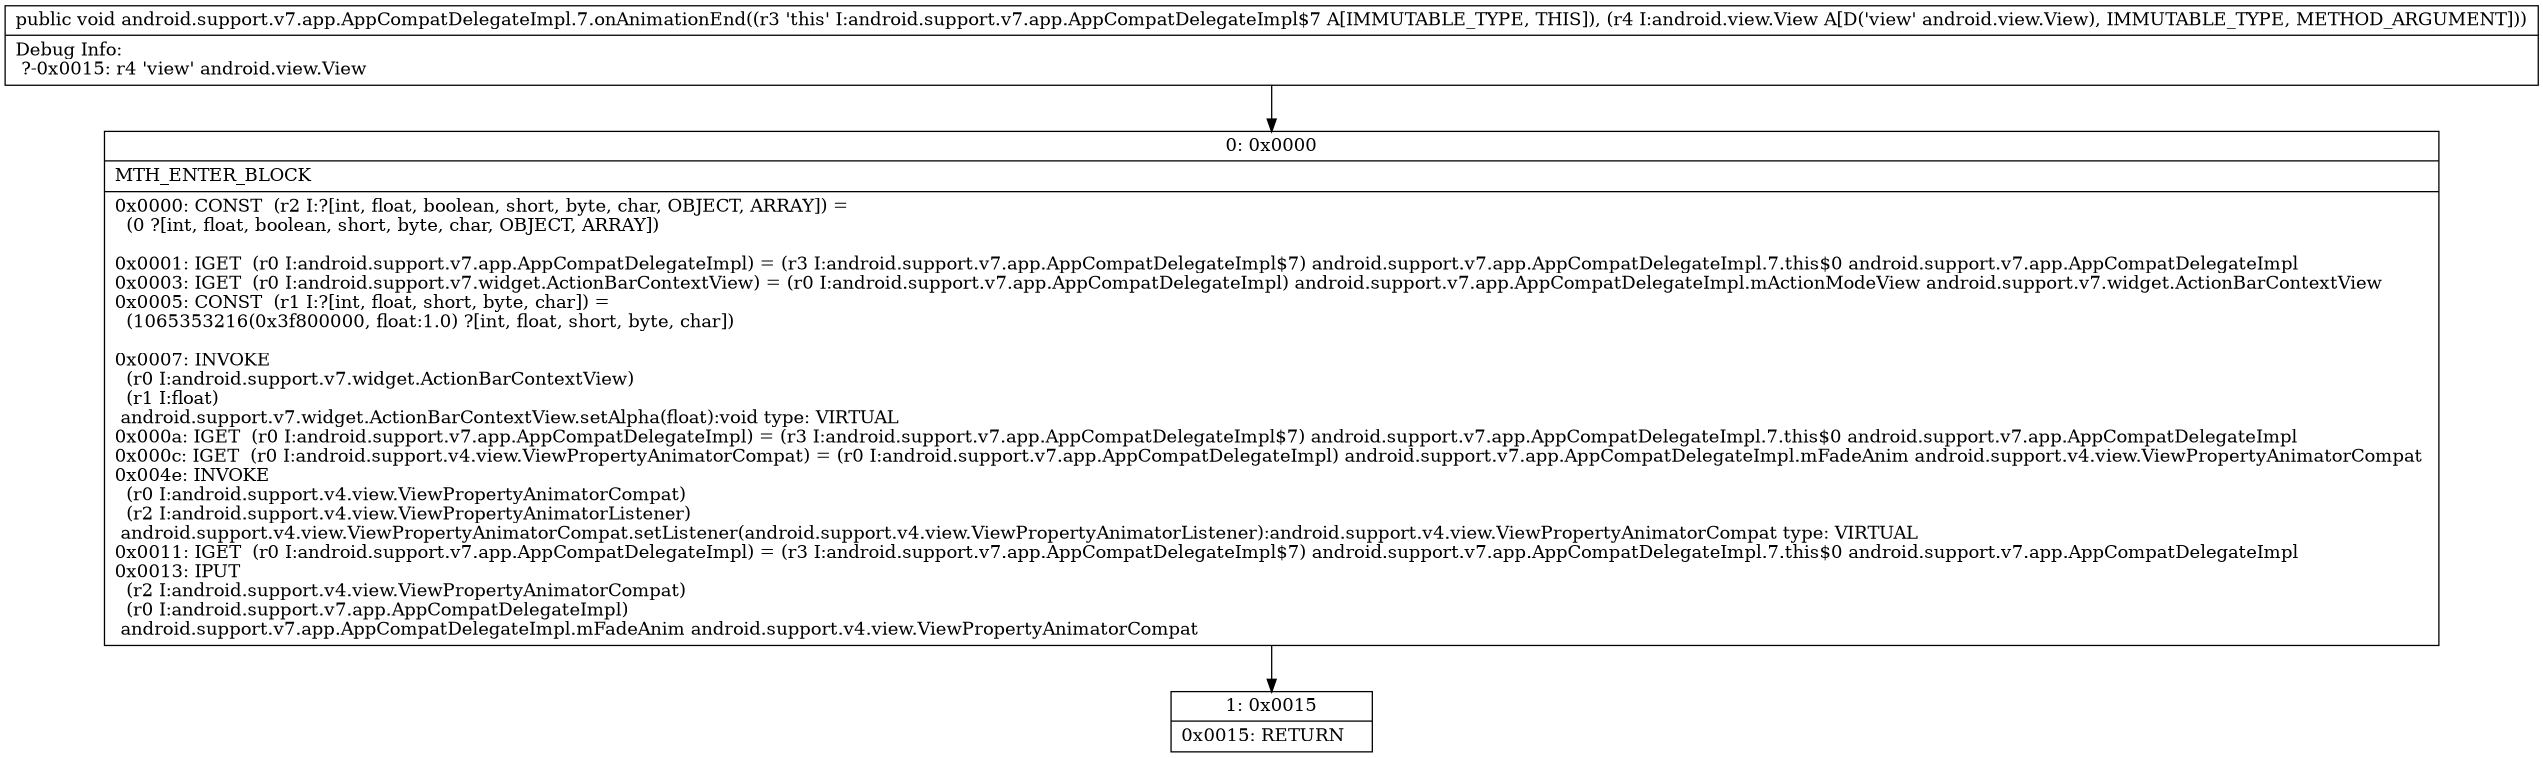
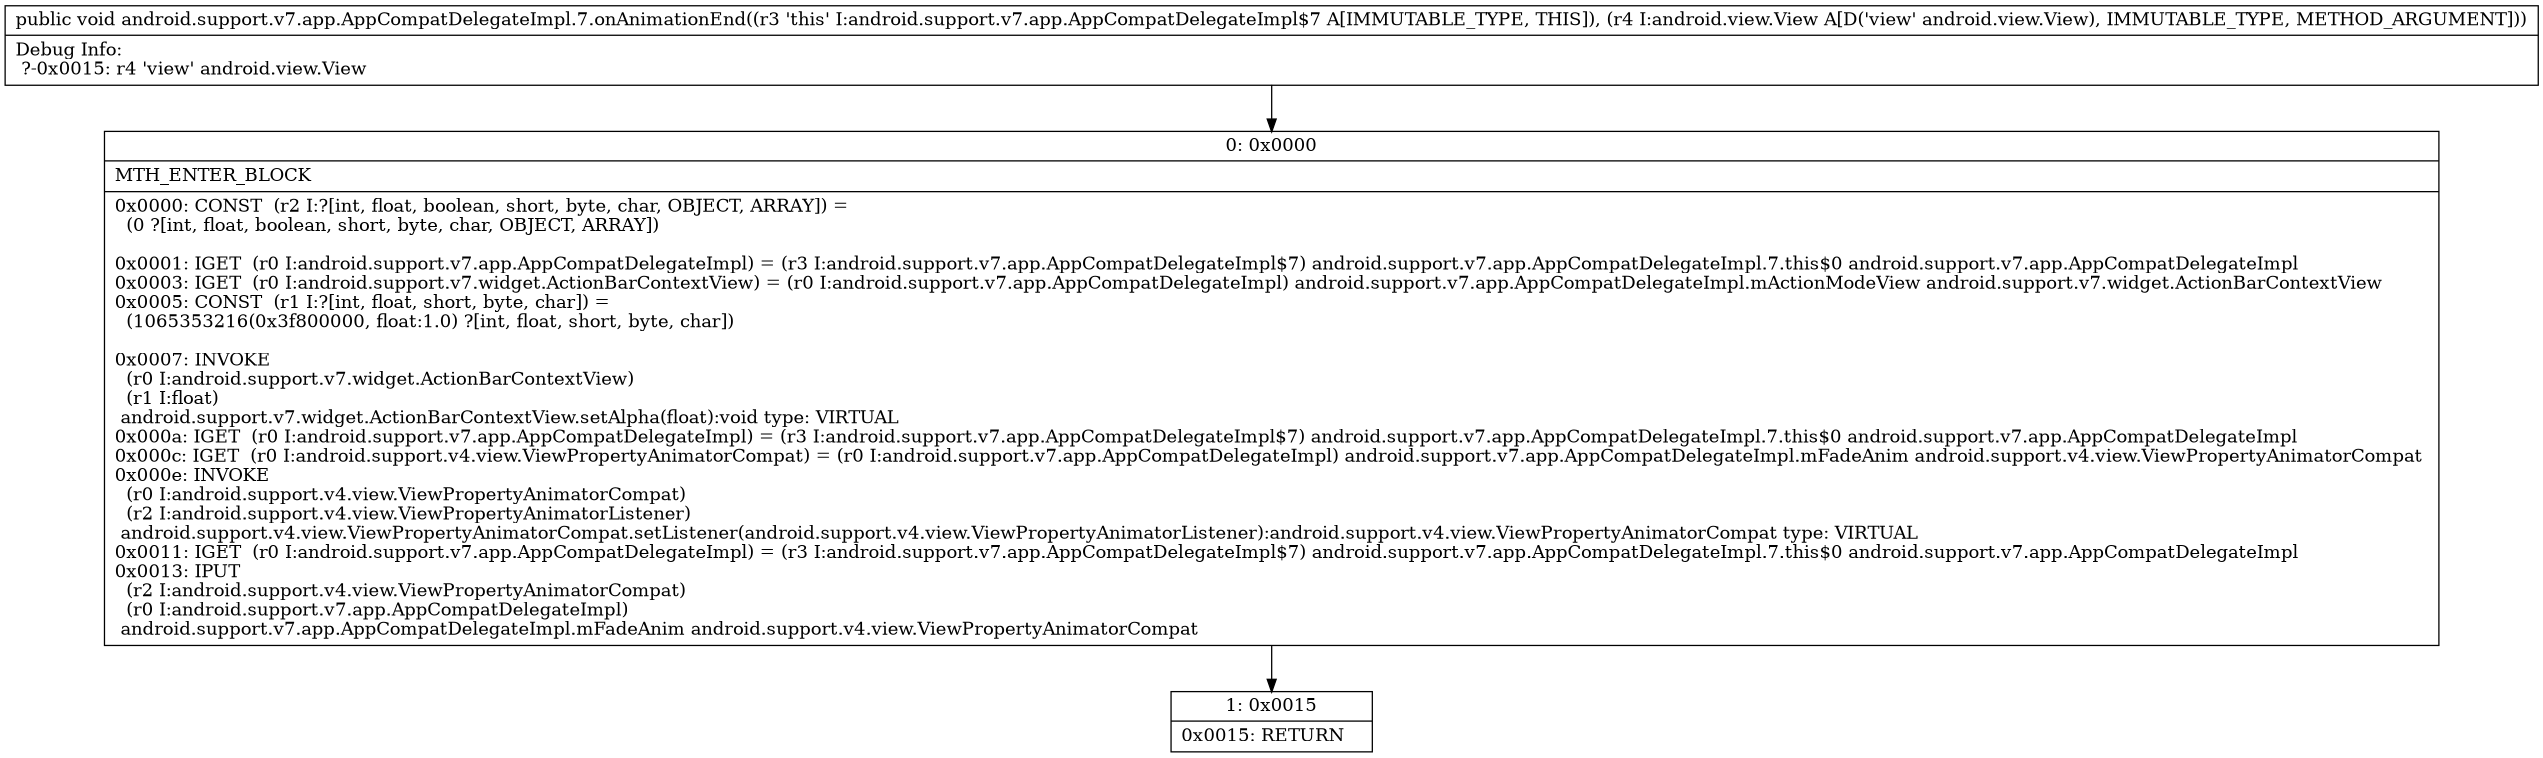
node "0: 0x0000": text "0x004e: INVOKE" -> "0x000e: INVOKE"
